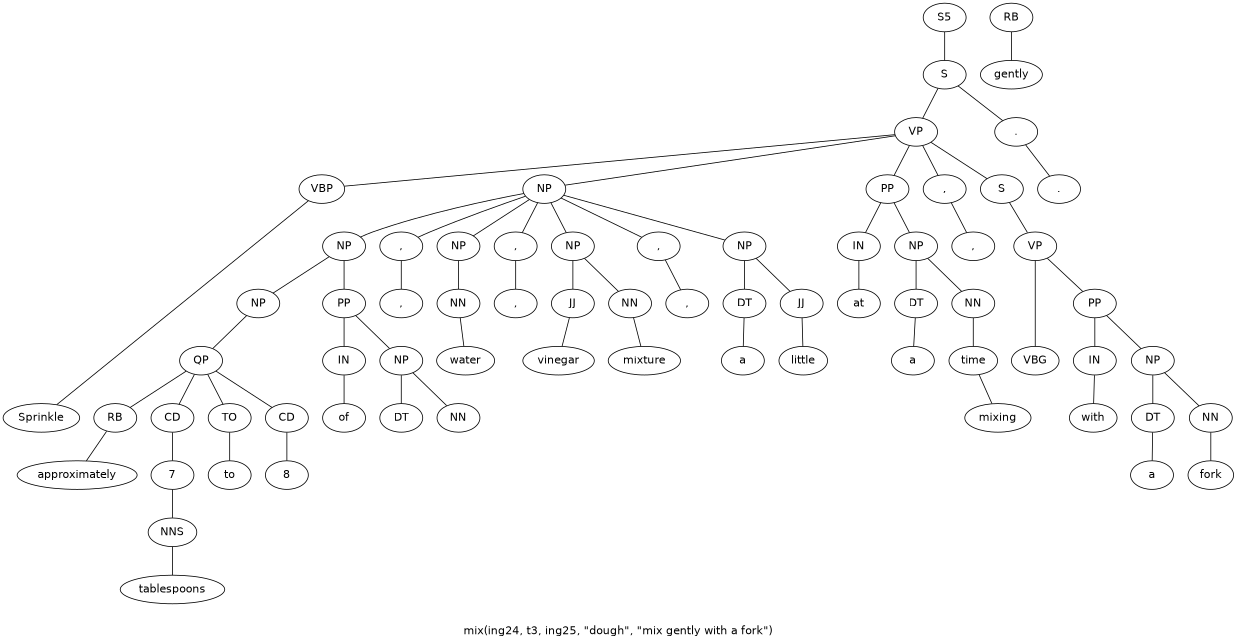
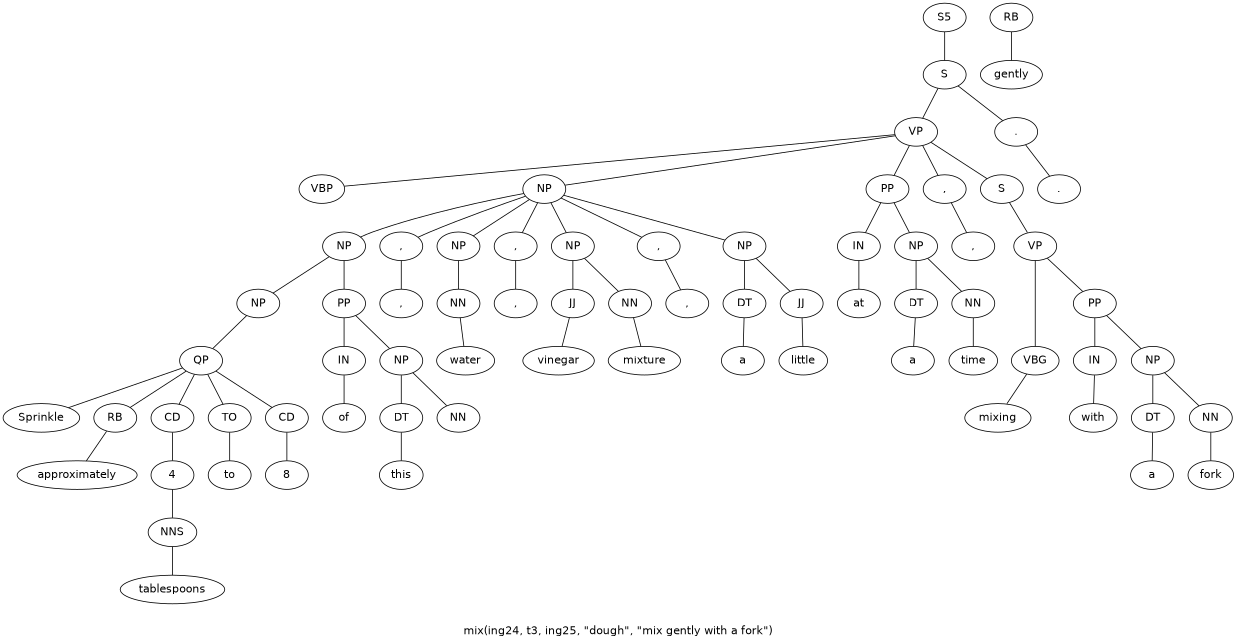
edge "VBP" -- "Sprinkle": now "QP" -- "Sprinkle"
edge "time" -- "mixing": now "VBG" -- "mixing"
node "7": label "7" -> "4"
node "this": added
